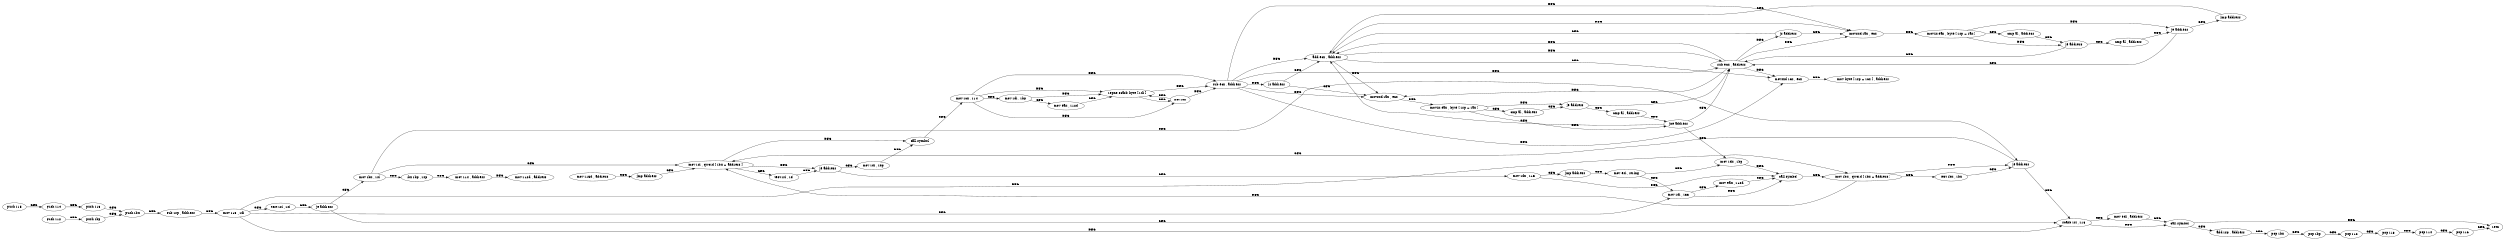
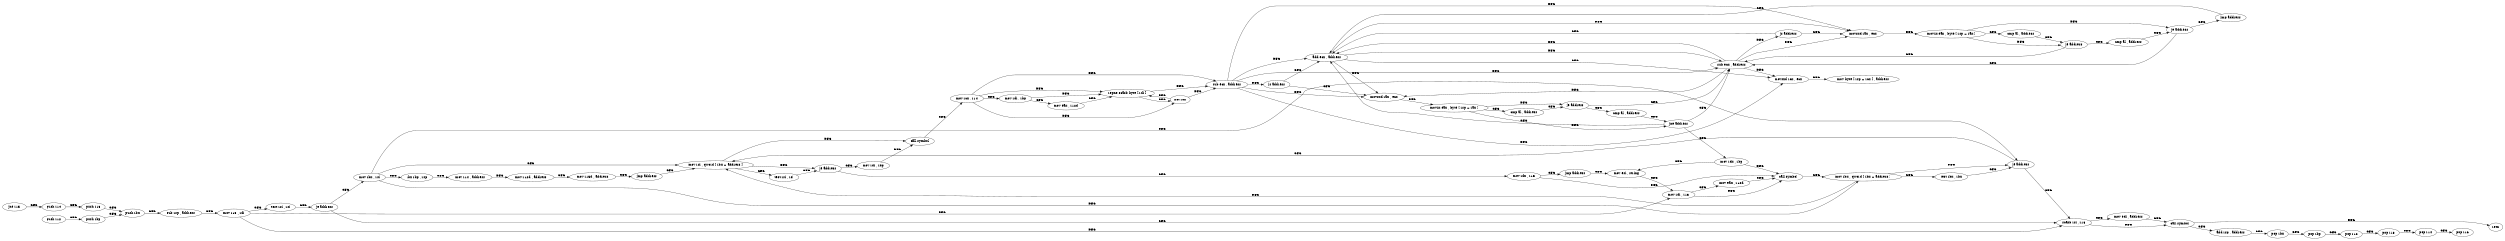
edge "mov esi , string" -> "mov rdx , rbp": reversed
edge "mov r12d , address" -> "mov r15d , address": added, label "CFG"
edge "mov r13 , rdi" -> "mov rbx , qword [ rbx + address ]": now "mov rbx , rsi" -> "mov rbx , qword [ rbx + address ]"
node "mov rdi , r33": label "mov rdi , r33" -> "mov rdi , r13"
node "push r15": label "push r15" -> "jne r15"
edge "pop r16" -> "retn": removed, label "CFG"
